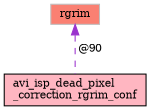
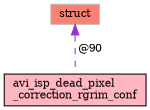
node "rgrim": label "rgrim" -> "struct"
